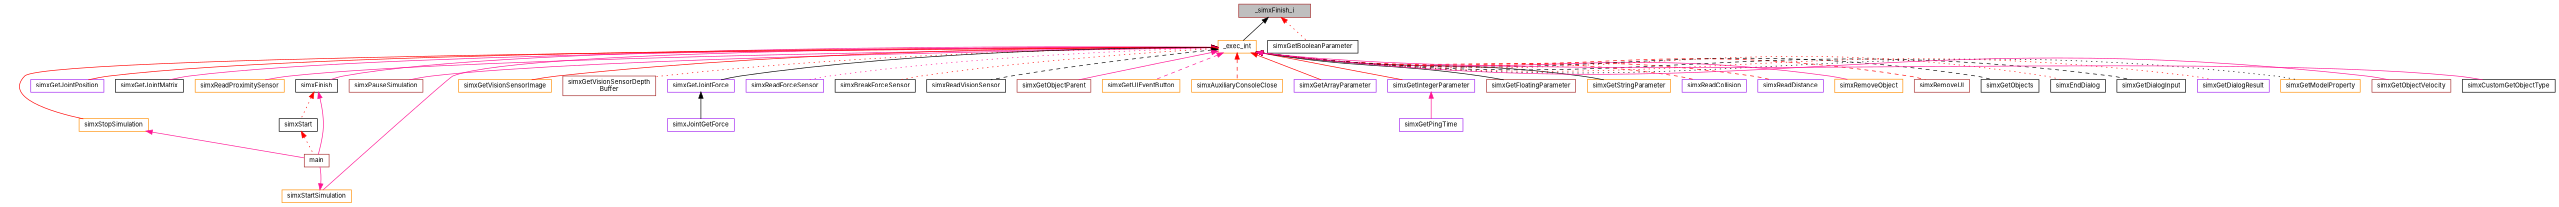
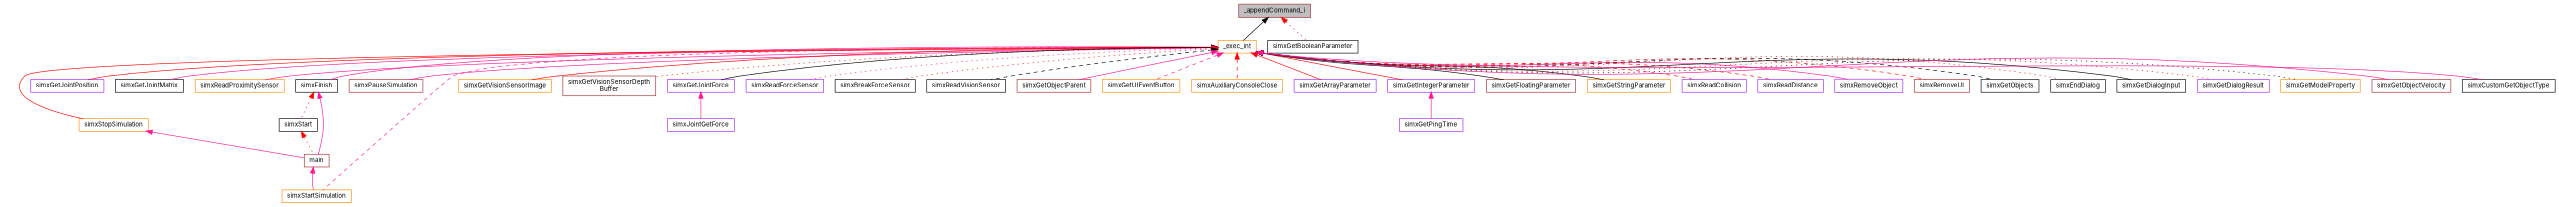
node "_simxFinish_i": label "_simxFinish_i" -> "_appendCommand_i"
edge "simxStartSimulation" -> "_exec_int": style solid -> dashed
edge "simxGetDialogInput" -> "_exec_int": style dashed -> solid
node "simxRemoveObject": color darkorange -> purple
edge "simxJointGetForce" -> "simxGetJointForce": color black -> deeppink
edge "main" -> "simxStartSimulation": reversed
